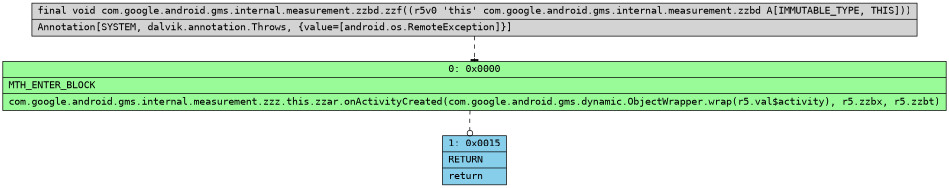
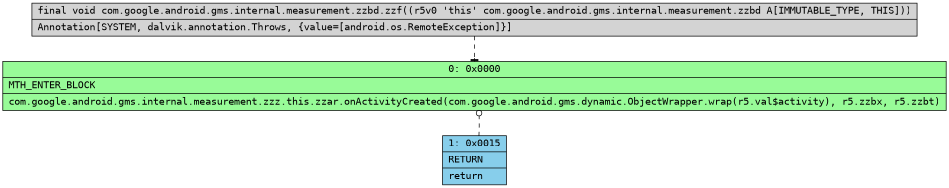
edge "0: 0x0000" -> "1: 0x0015": reversed
